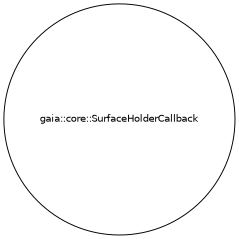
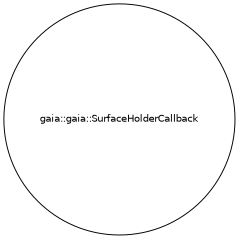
node "gaia::core::SurfaceHolderCallback": label "gaia::core::SurfaceHolderCallback" -> "gaia::gaia::SurfaceHolderCallback"
